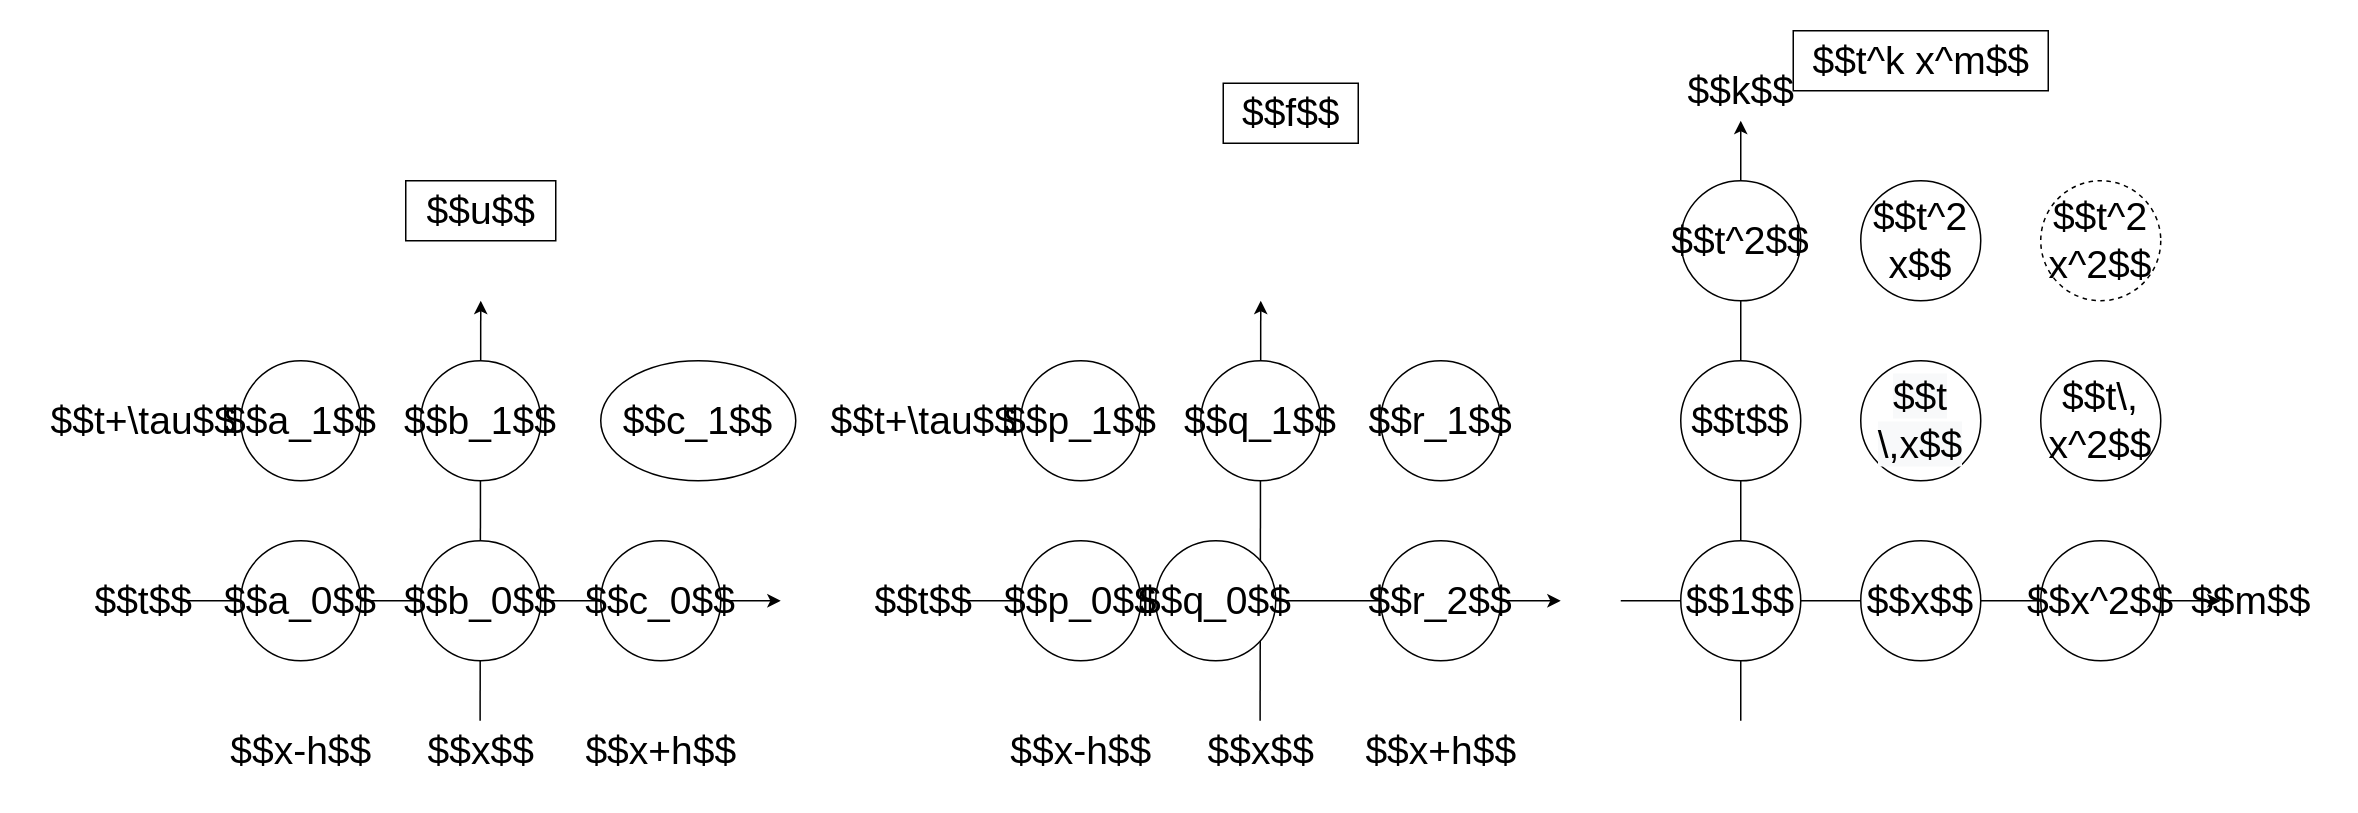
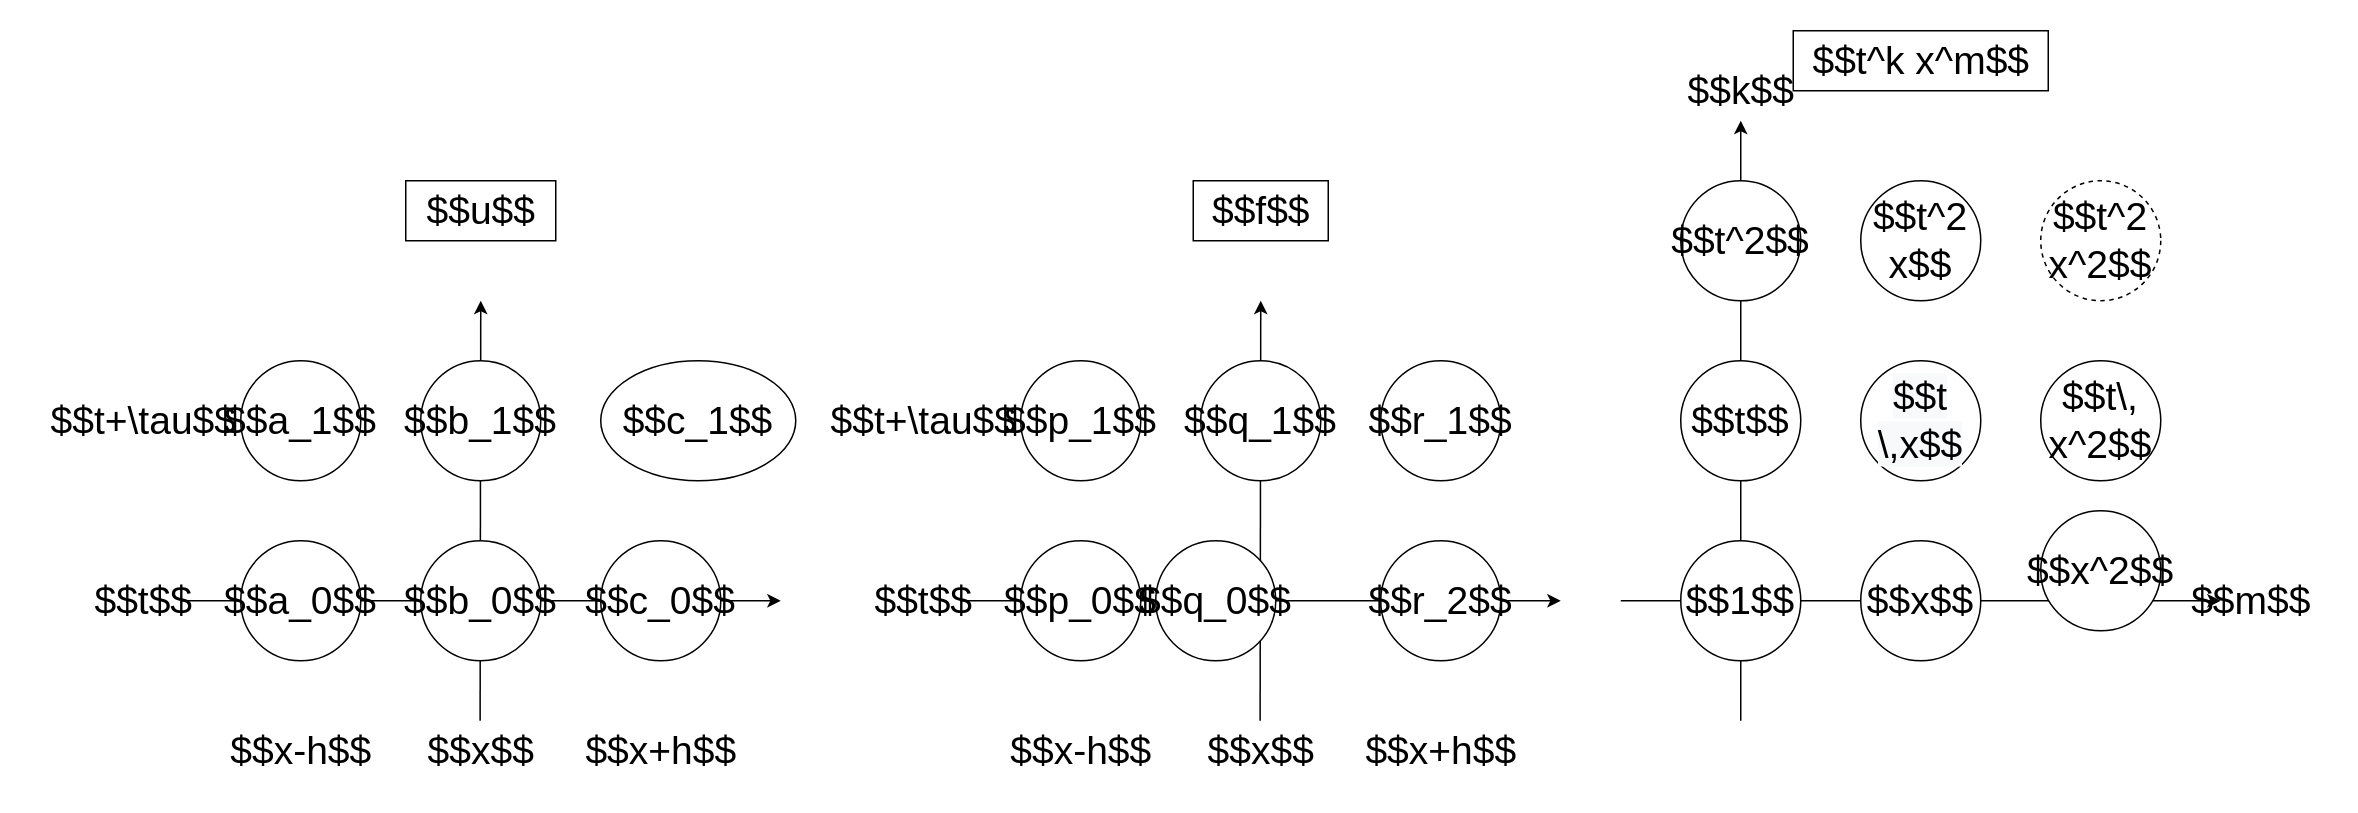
node "$$f$$": moved (1291, 113) -> (1261, 211)
node "$$x^2$$": moved (2101, 601) -> (2101, 571)
